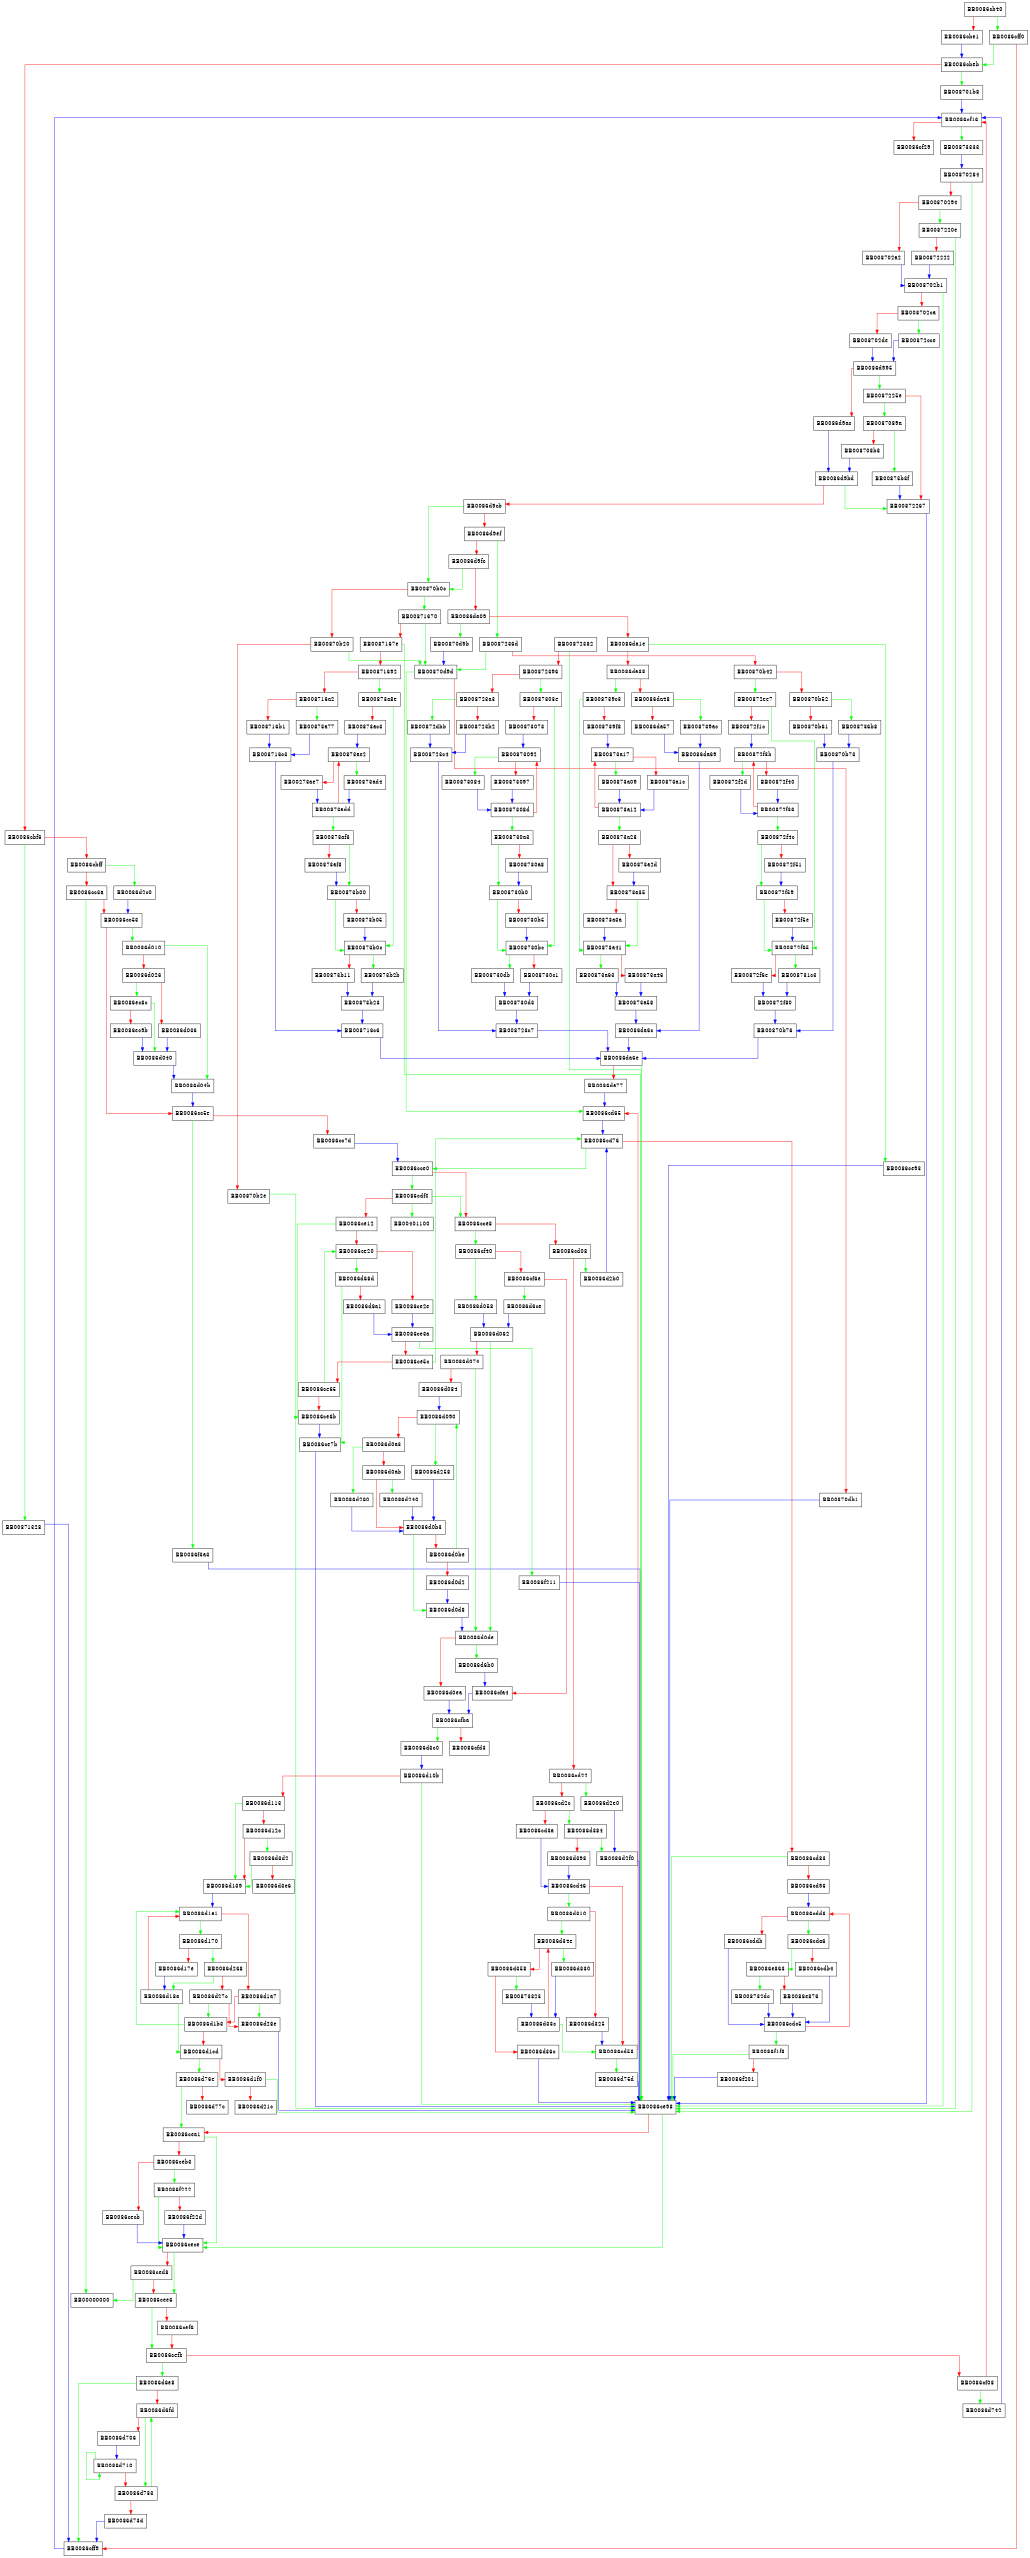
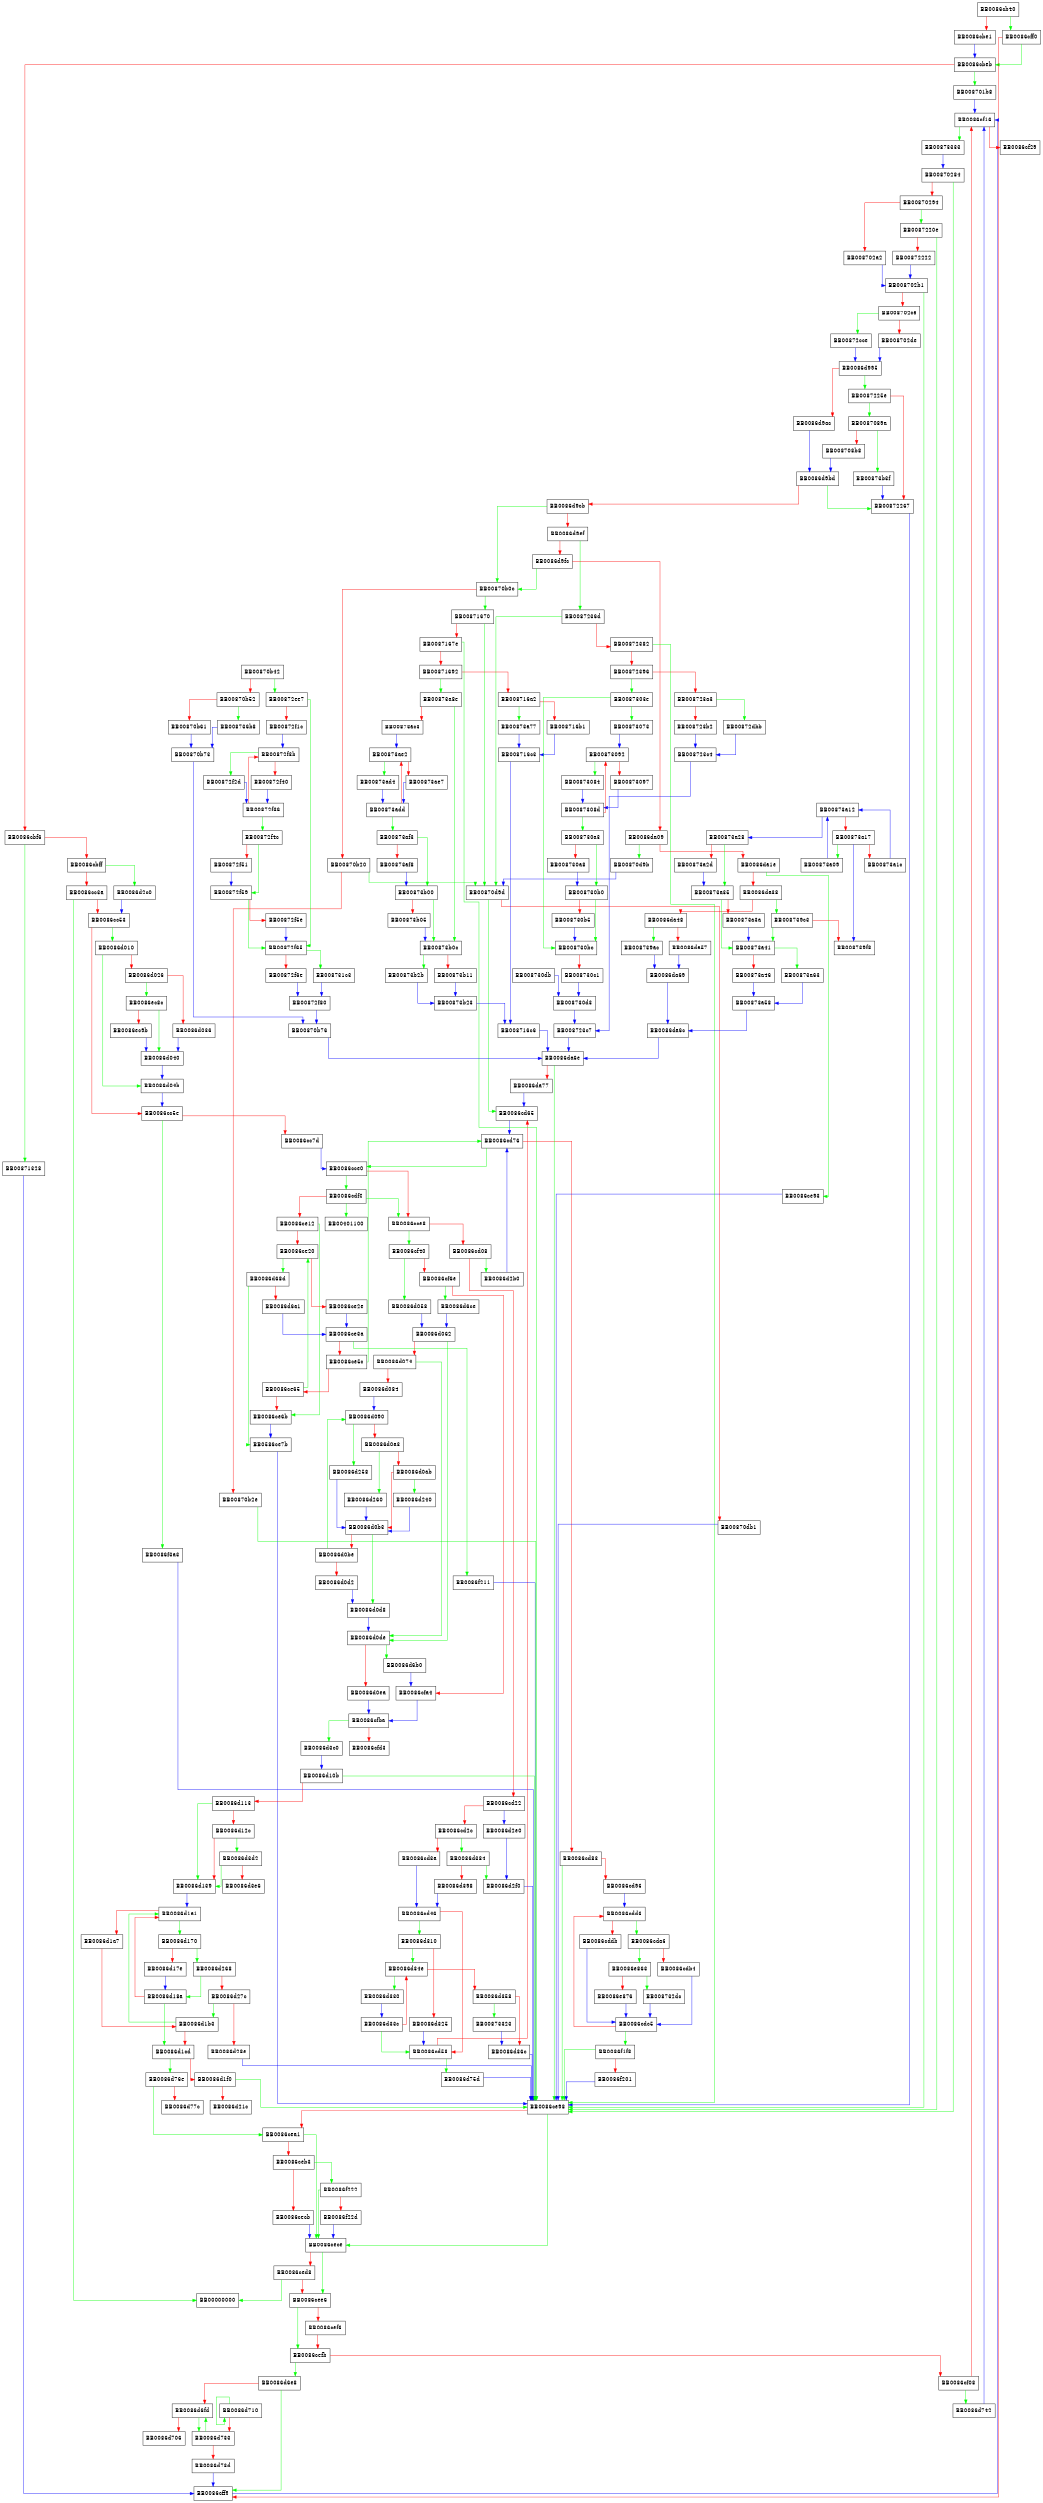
edge "BB0087236d" -> "BB00870b42": now "BB0087236d" -> "BB00872382"
edge "BB0087303e" -> "BB00873073": color red -> green
edge "BB008739f8" -> "BB00873a17": reversed
node "BB00273ae7": label "BB00273ae7" -> "BB00873ae7"
edge "BB00873a12" -> "BB00873a28": color green -> blue
edge "BB00873a28" -> "BB00873a35": color red -> green
edge "BB008730bc" -> "BB008730db": removed
node "BB0086ce7b": label "BB0086ce7b" -> "BB0586ce7b"
edge "BB0086cd22" -> "BB0086d2e0": color green -> blue
edge "BB0086d1a7" -> "BB0086d28e": removed
edge "BB00873323" -> "BB0086d33c": now "BB00873323" -> "BB0086d36c"
edge "BB0086d706" -> "BB0086d710": removed
